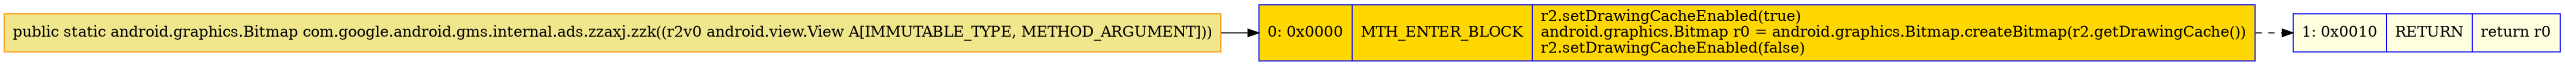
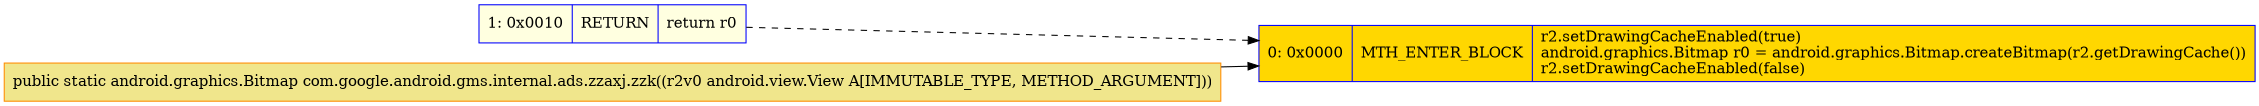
edge "0: 0x0000" -> "1: 0x0010": reversed
